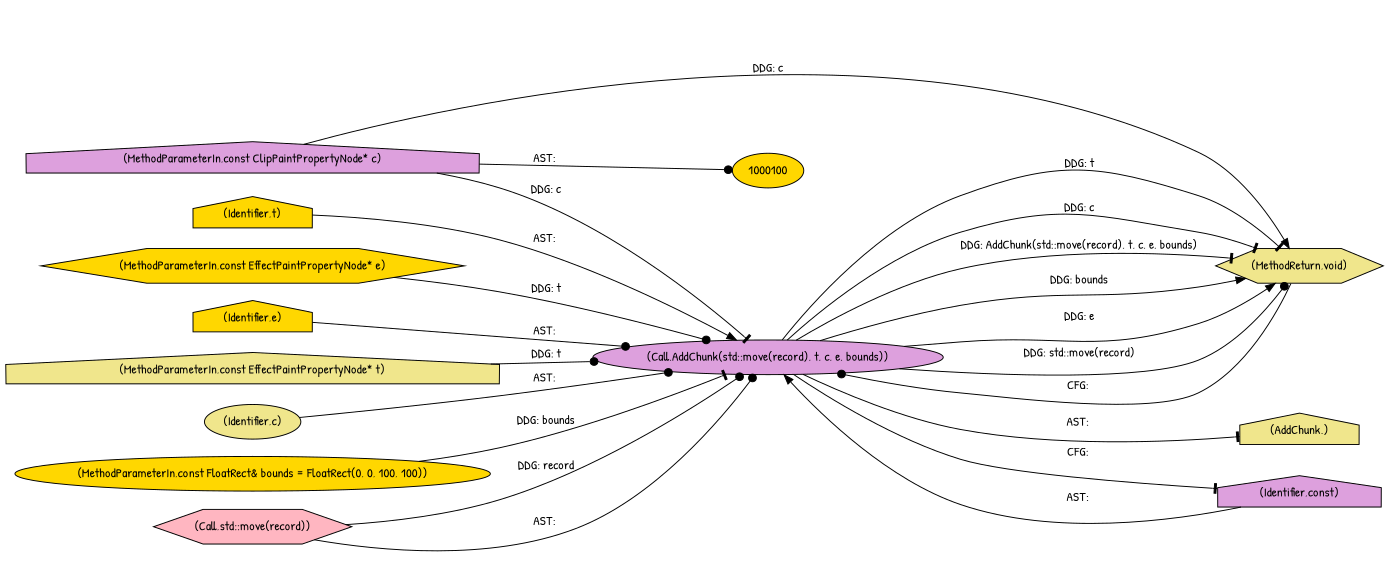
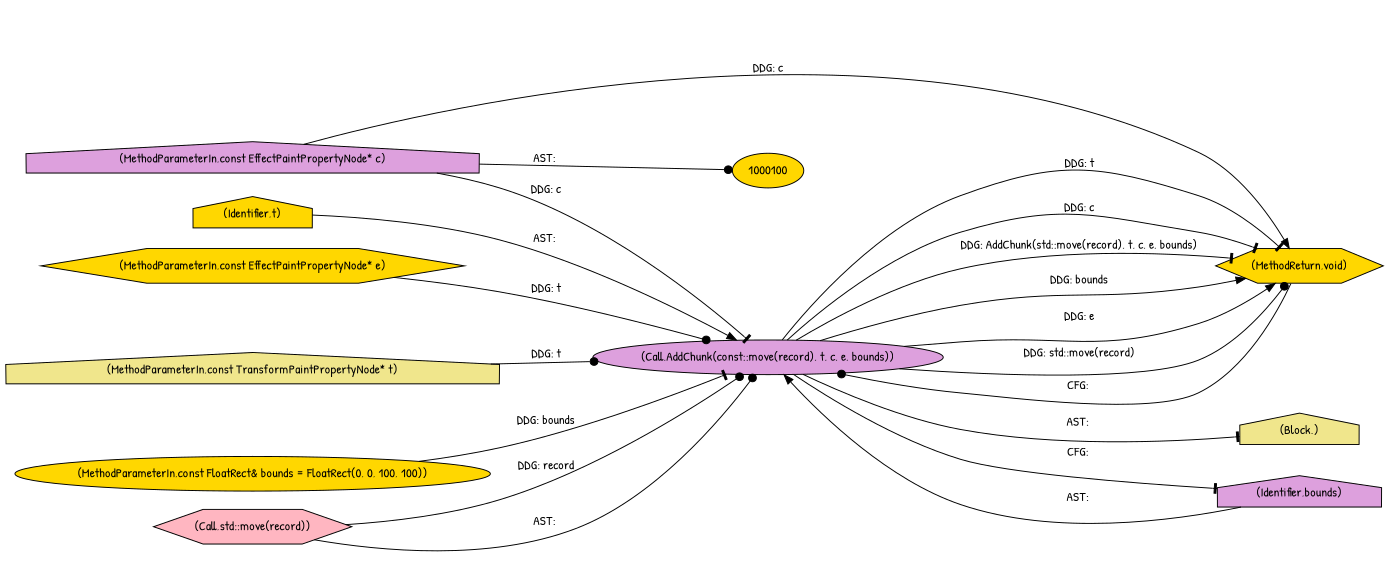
node "(MethodParameterIn,const ClipPaintPropertyNode* c)": label "(MethodParameterIn,const ClipPaintPropertyNode* c)" -> "(MethodParameterIn,const EffectPaintPropertyNode* c)"
node "(MethodReturn,void)": fillcolor khaki -> gold
node "(Identifier,e)": removed
node "(Call,AddChunk(std::move(record), t, c, e, bounds))": label "(Call,AddChunk(std::move(record), t, c, e, bounds))" -> "(Call,AddChunk(const::move(record), t, c, e, bounds))"
node "(MethodParameterIn,const EffectPaintPropertyNode* t)": label "(MethodParameterIn,const EffectPaintPropertyNode* t)" -> "(MethodParameterIn,const TransformPaintPropertyNode* t)"
node "(Identifier,c)": removed
node "(AddChunk,)": label "(AddChunk,)" -> "(Block,)"
node "(Identifier,const)": label "(Identifier,const)" -> "(Identifier,bounds)"
